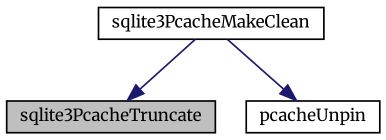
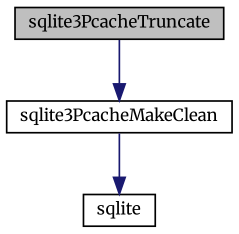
edge "sqlite3PcacheMakeClean" -> "sqlite3PcacheTruncate": reversed
node "pcacheUnpin": label "pcacheUnpin" -> "sqlite"
